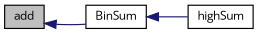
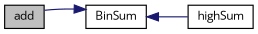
edge "BinSum" -> "add": reversed
